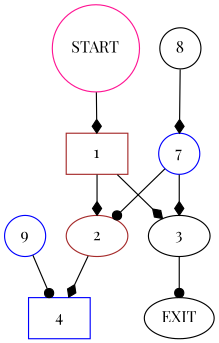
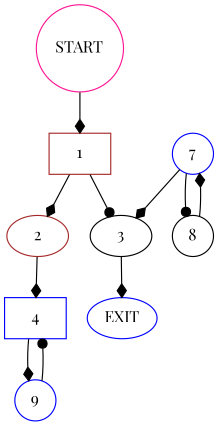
edge "7" -> "2": now "7" -> "8"
edge "1" -> "3": arrowhead diamond -> dot
edge "3" -> "EXIT": arrowhead dot -> diamond
node "EXIT": color black -> blue
edge "4" -> "9": added
